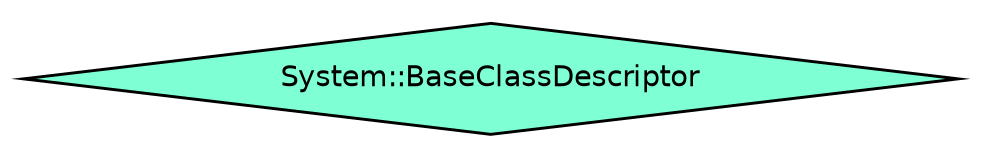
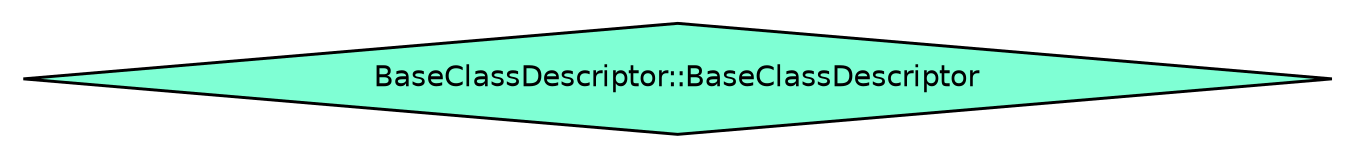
node "System::BaseClassDescriptor": label "System::BaseClassDescriptor" -> "BaseClassDescriptor::BaseClassDescriptor"
